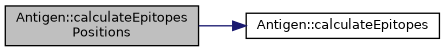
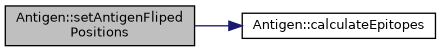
node "Antigen::calculateEpitopes Positions": label "Antigen::calculateEpitopes Positions" -> "Antigen::setAntigenFliped Positions"
